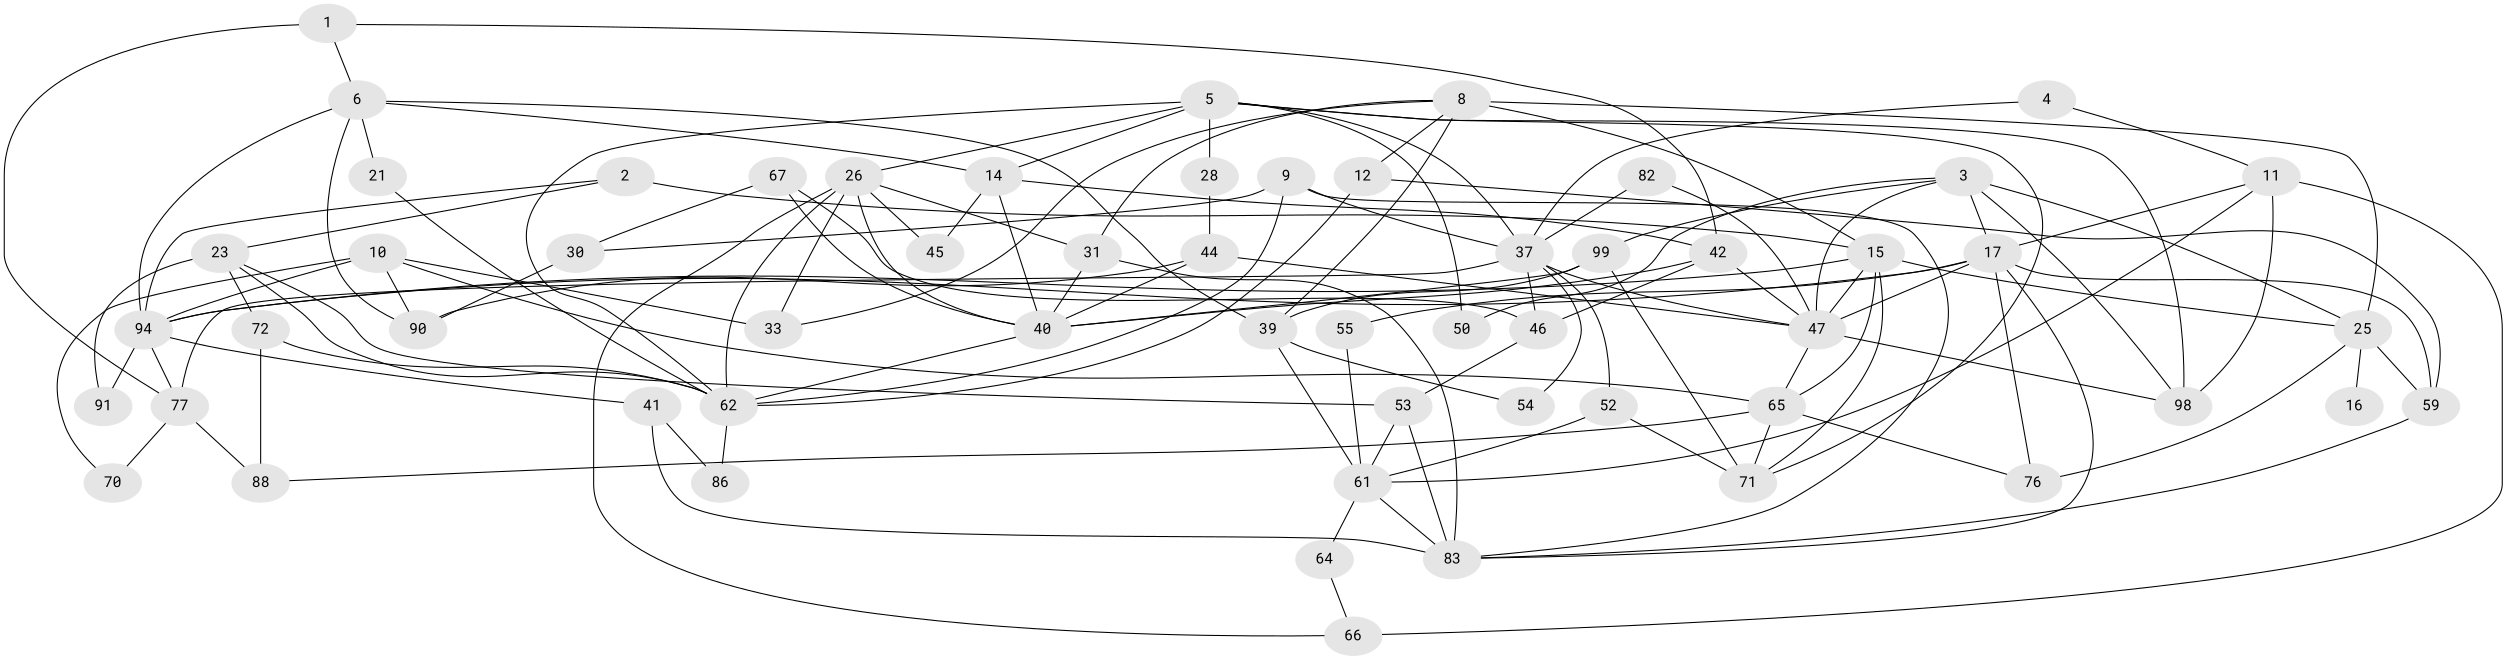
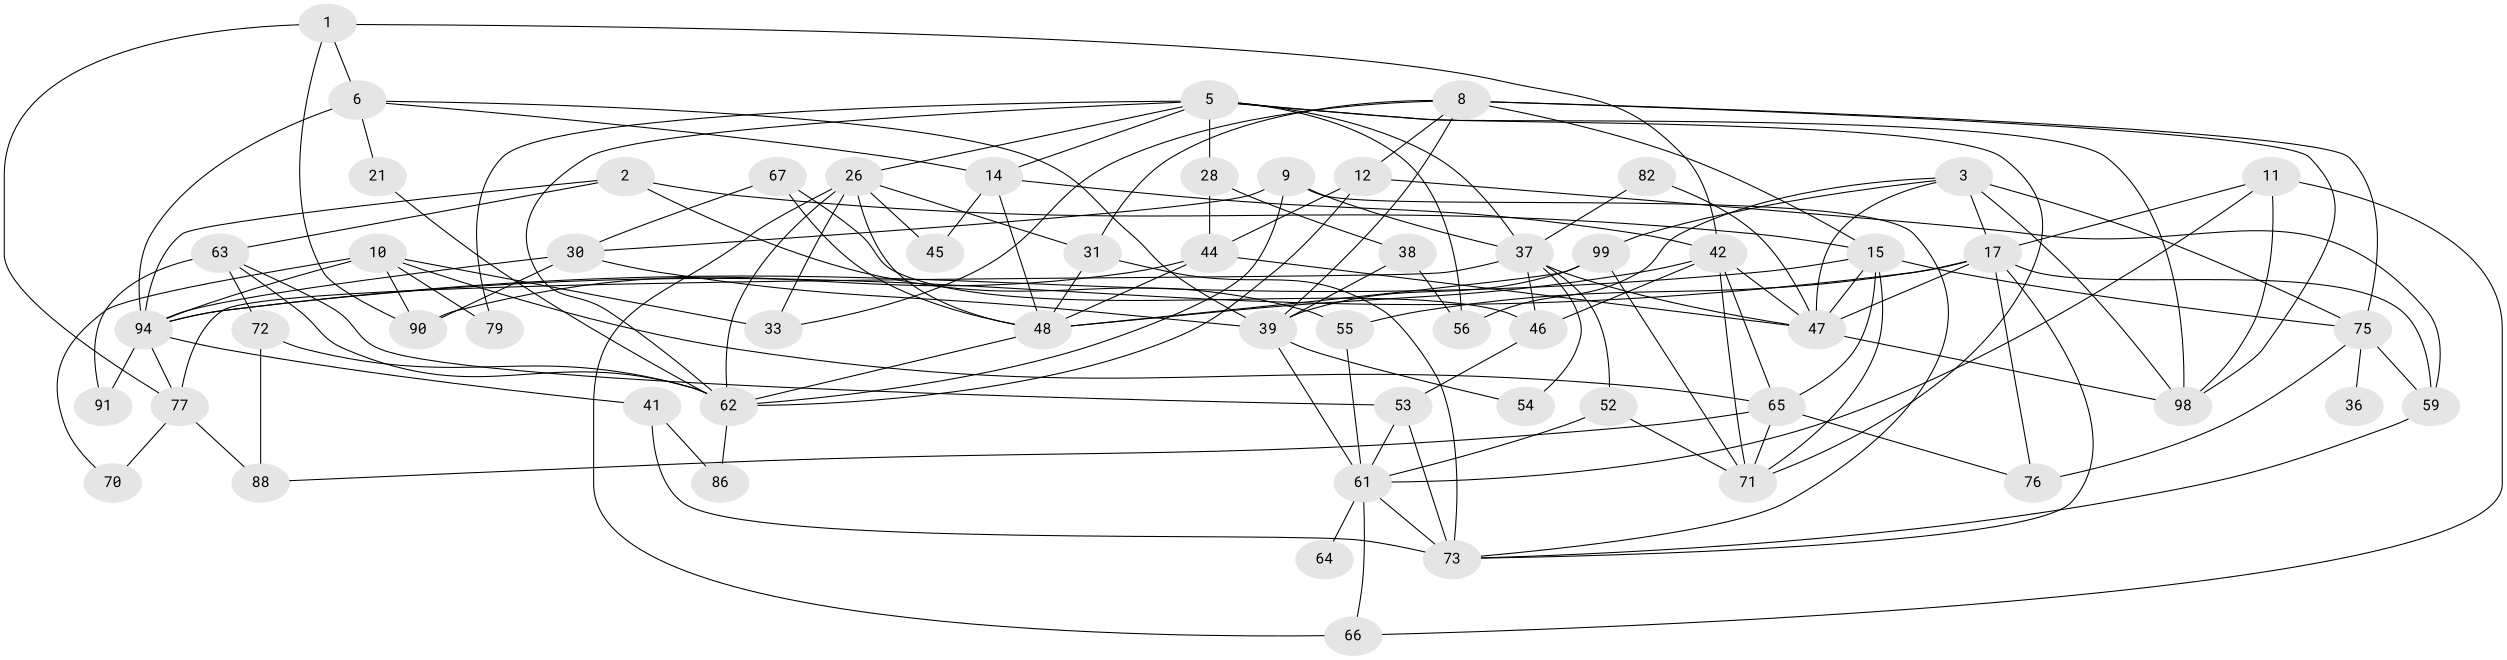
node "4": removed
edge "8" -- "98": added
edge "12" -- "44": added
edge "6" -- "90": now "1" -- "90"
node "23": label "23" -> "63"
node "38": added
edge "2" -- "55": added
edge "30" -- "94": added
edge "30" -- "39": added
node "79": added
node "40": label "40" -> "48"
node "50": label "50" -> "56"
node "25": label "25" -> "75"
edge "42" -- "71": added
edge "47" -- "65": now "42" -- "65"
node "16": label "16" -> "36"
node "83": label "83" -> "73"
edge "64" -- "66": now "61" -- "66"
